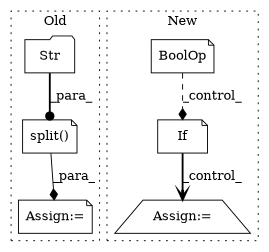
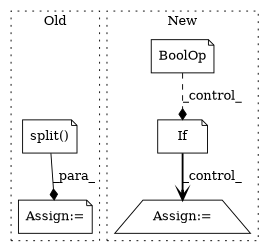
node "Str": removed
